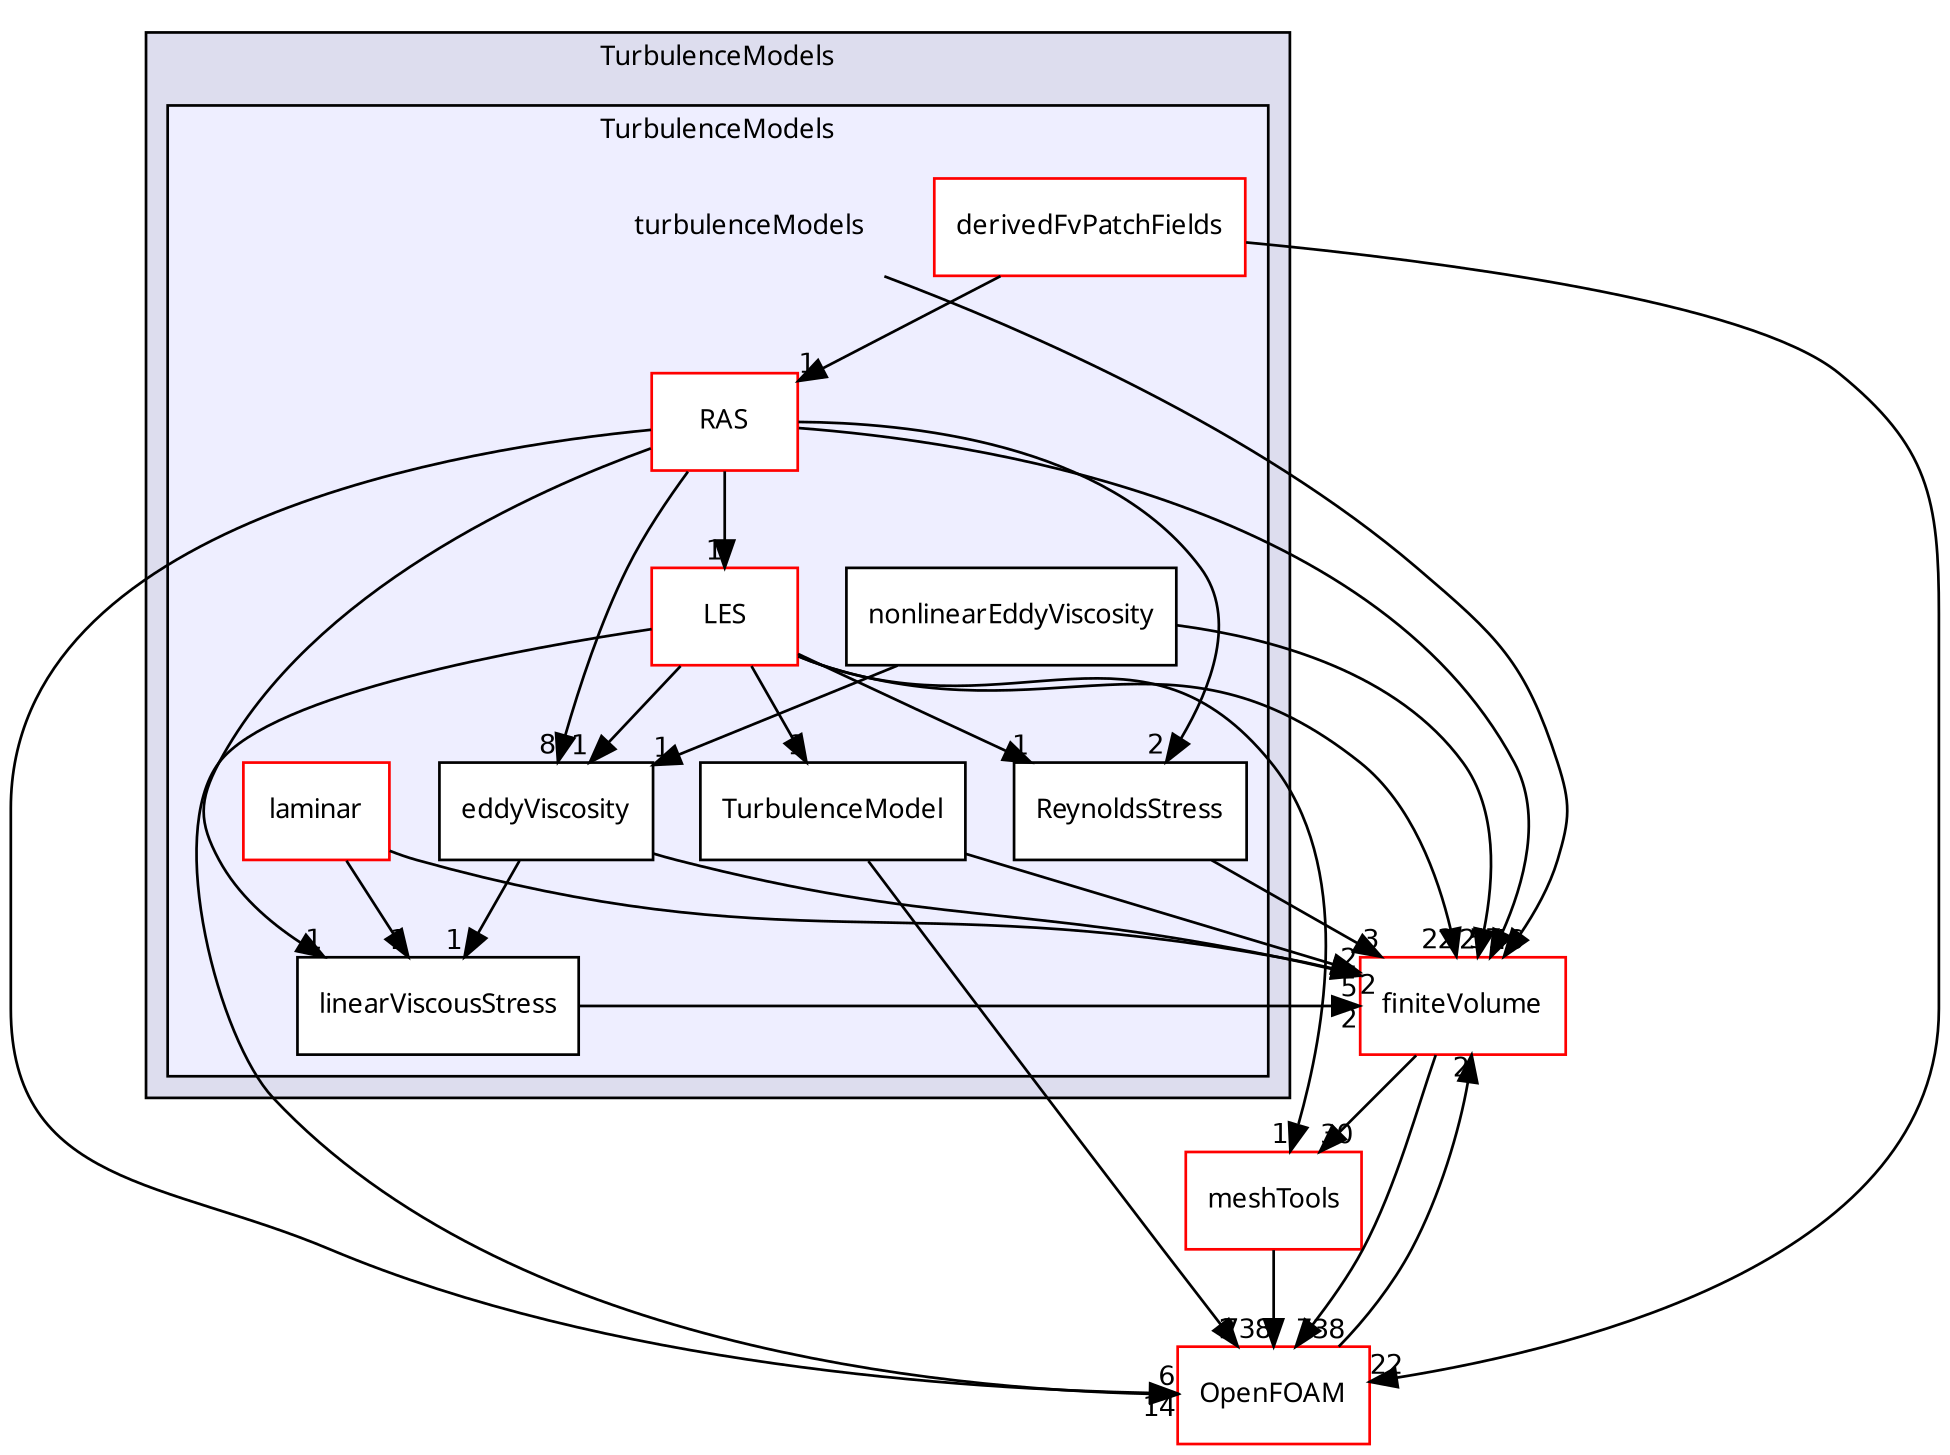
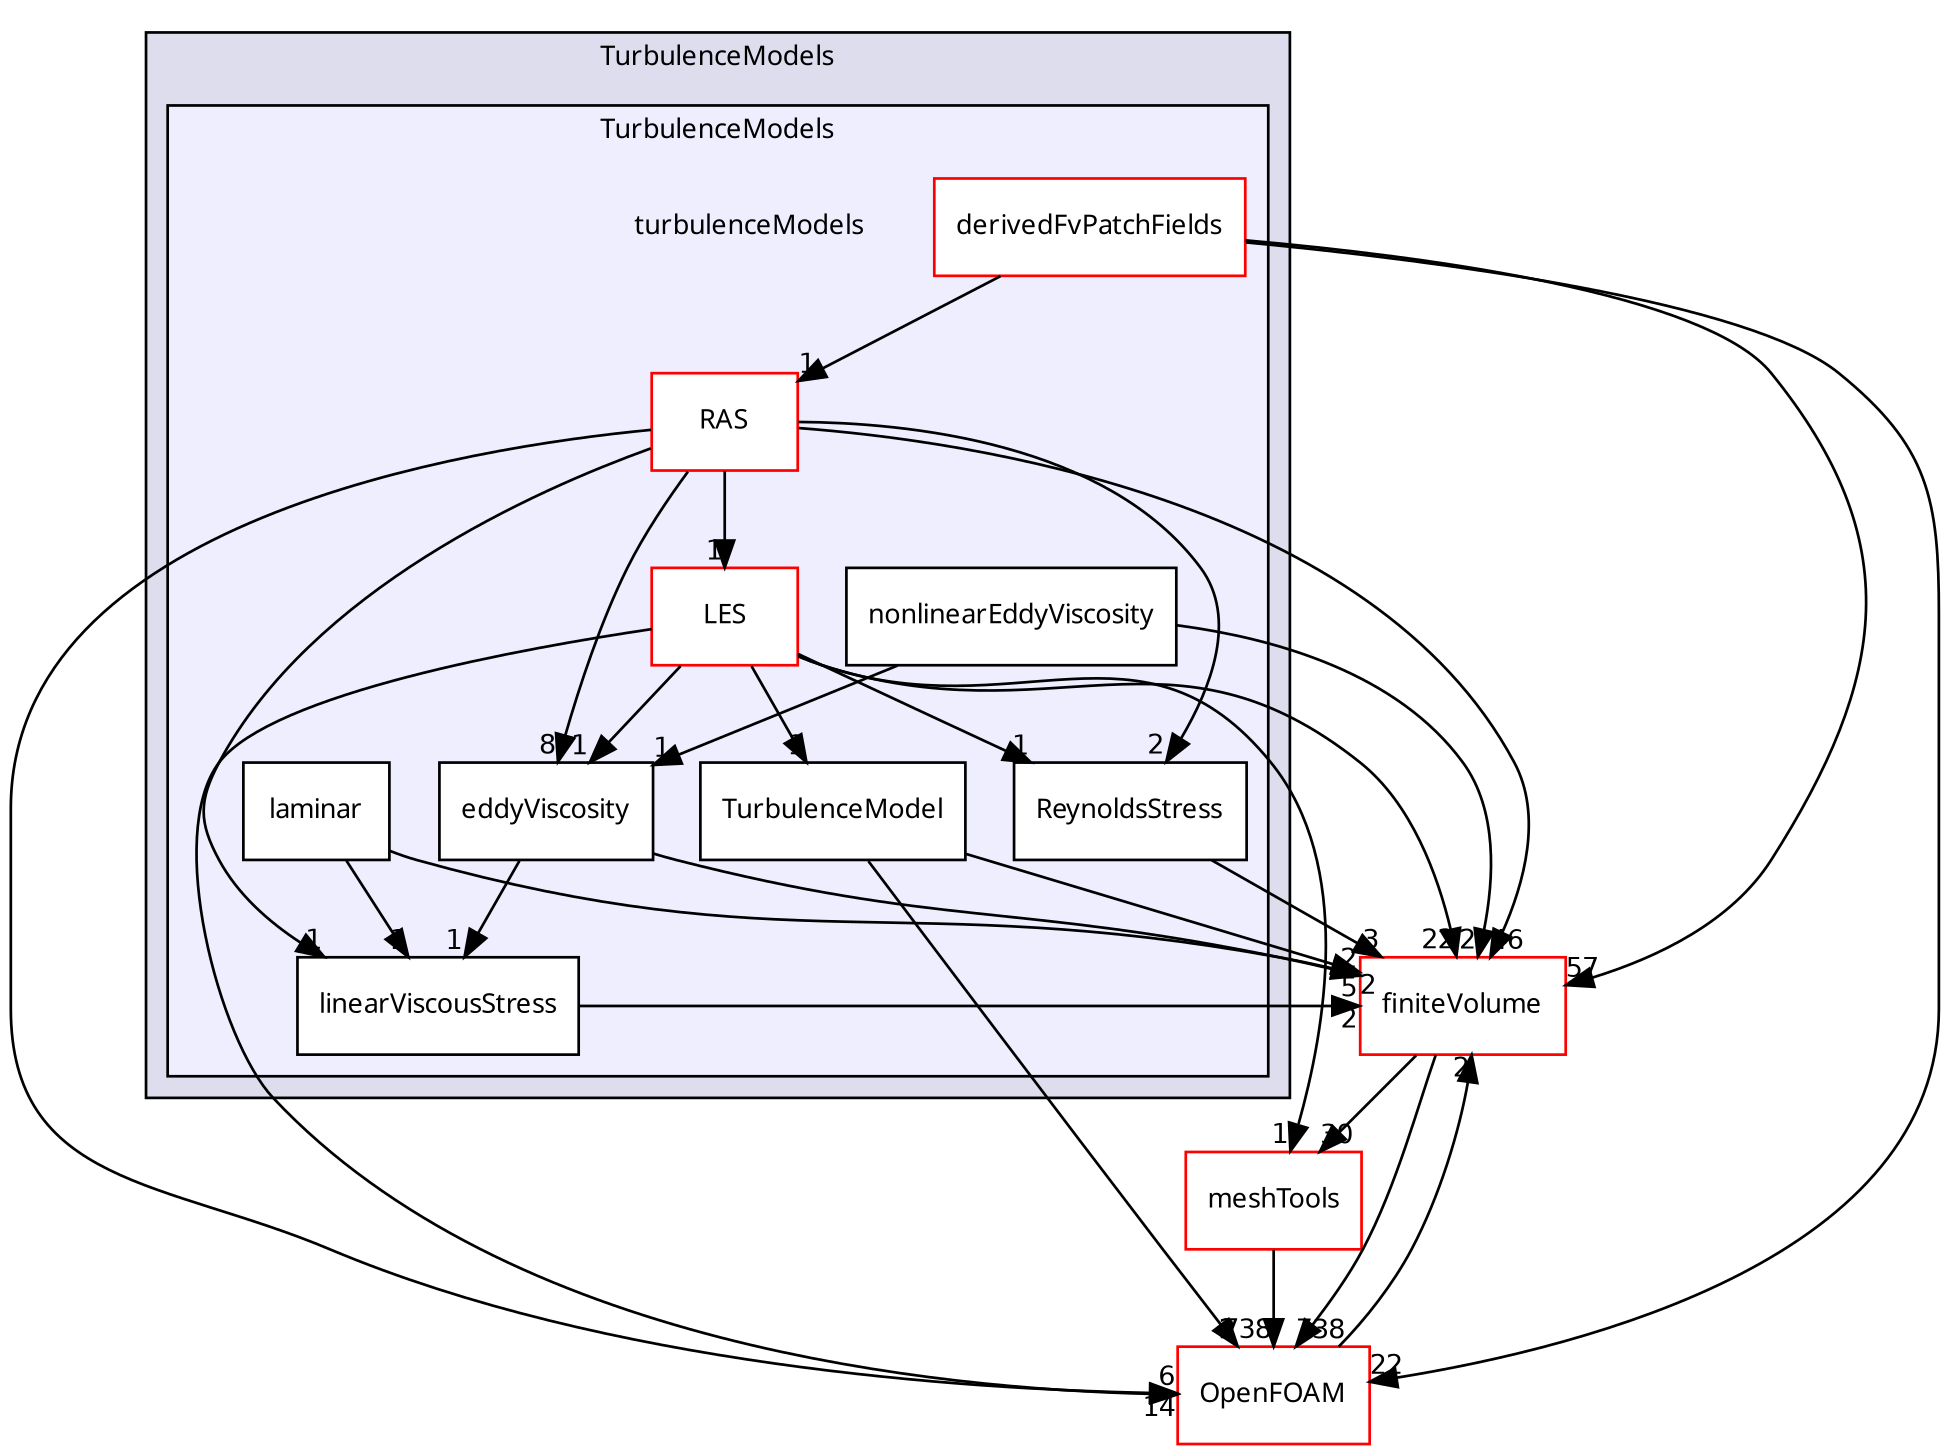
edge "turbulenceModels" -> "finiteVolume": now "derivedFvPatchFields" -> "finiteVolume"
node "laminar": color red -> black
